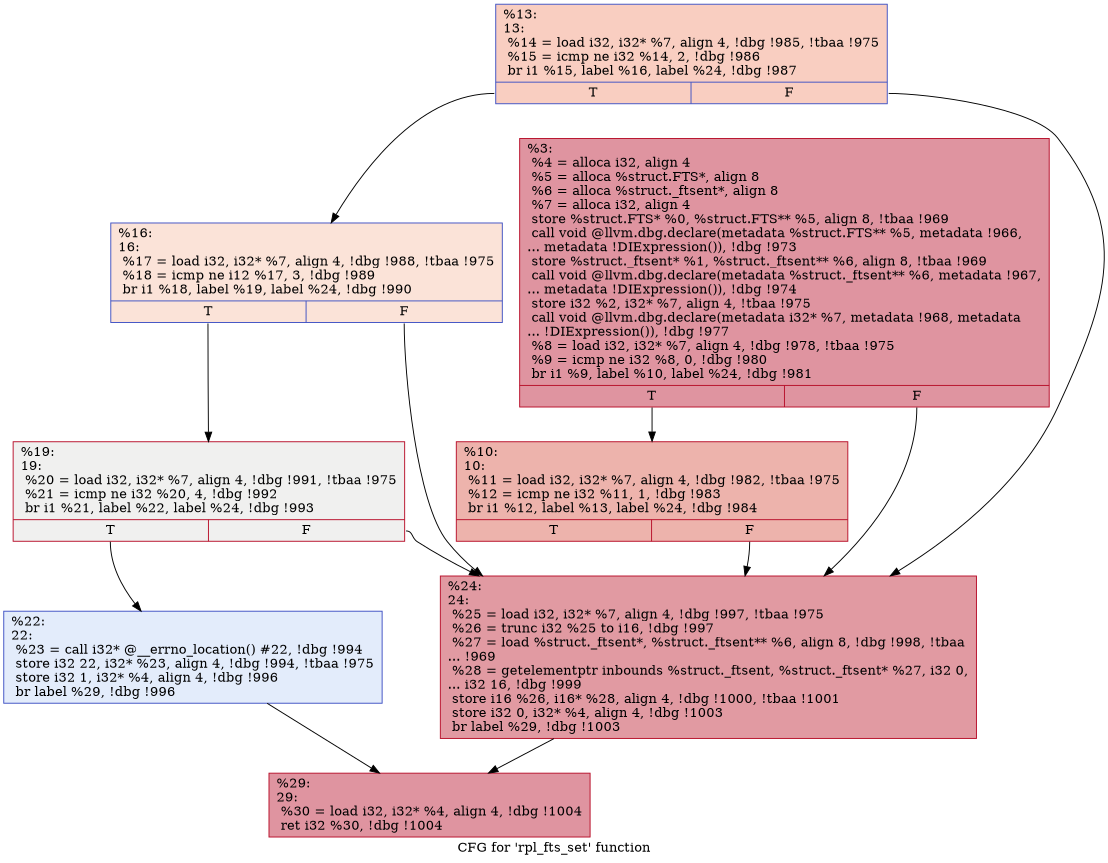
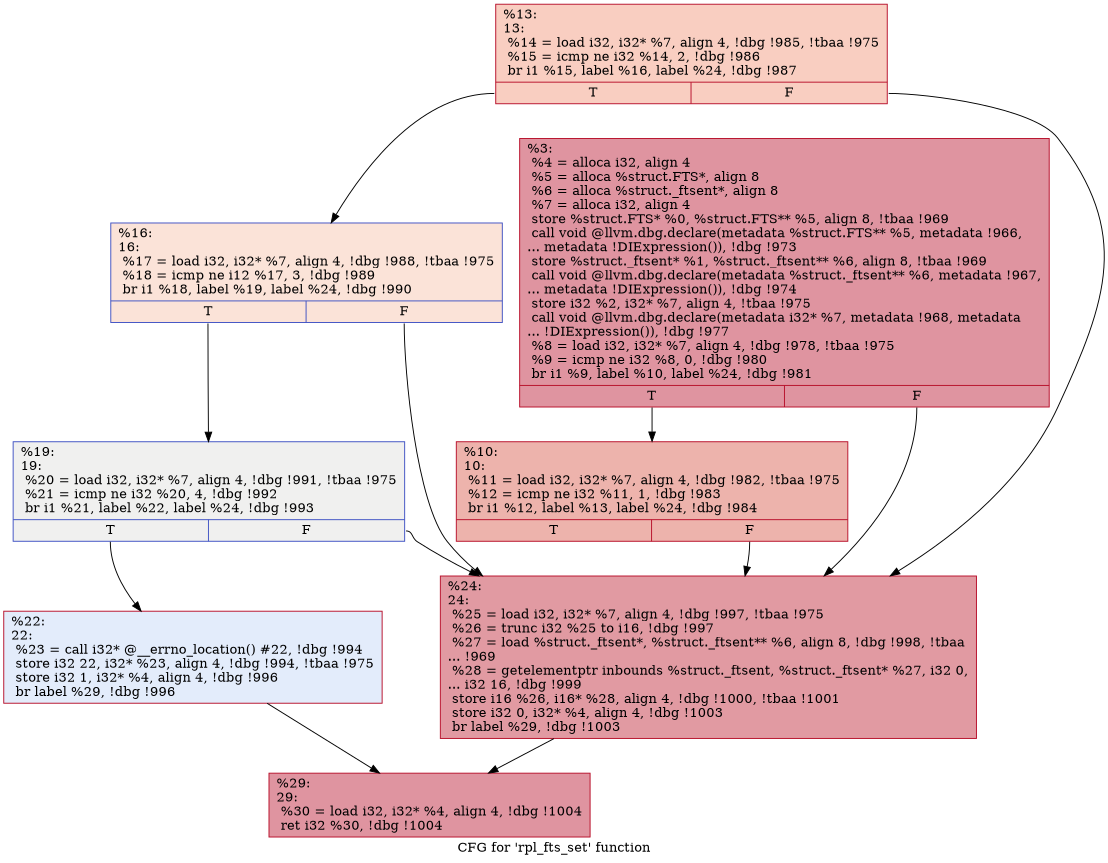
node "%13:": color #3d50c3ff -> #b70d28ff
node "%19:": color #b70d28ff -> #3d50c3ff
node "%22:": color #3d50c3ff -> #b70d28ff
